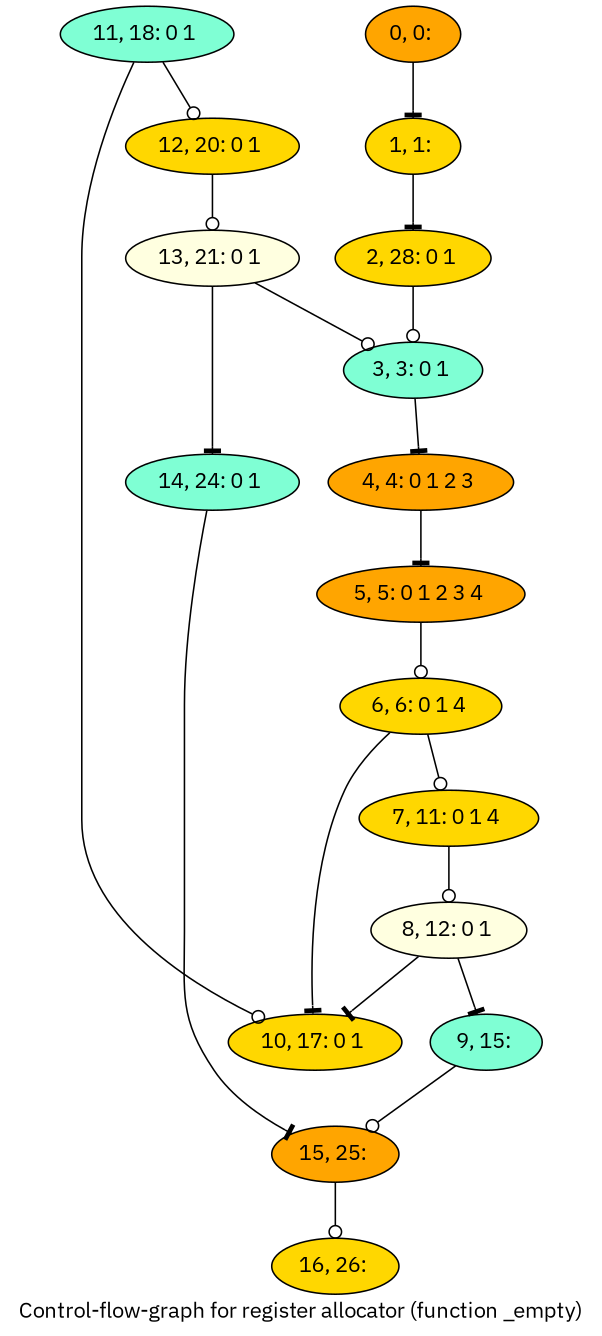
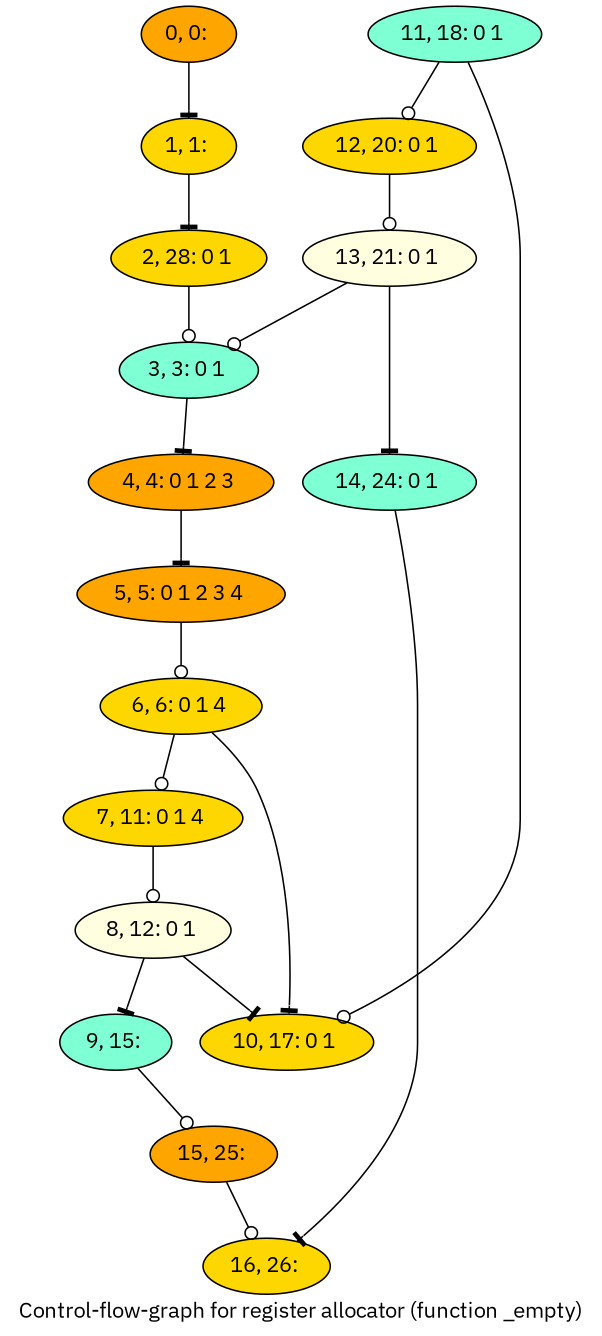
edge "14, 24: 0 1" -> "15, 25:": now "14, 24: 0 1" -> "16, 26:"
